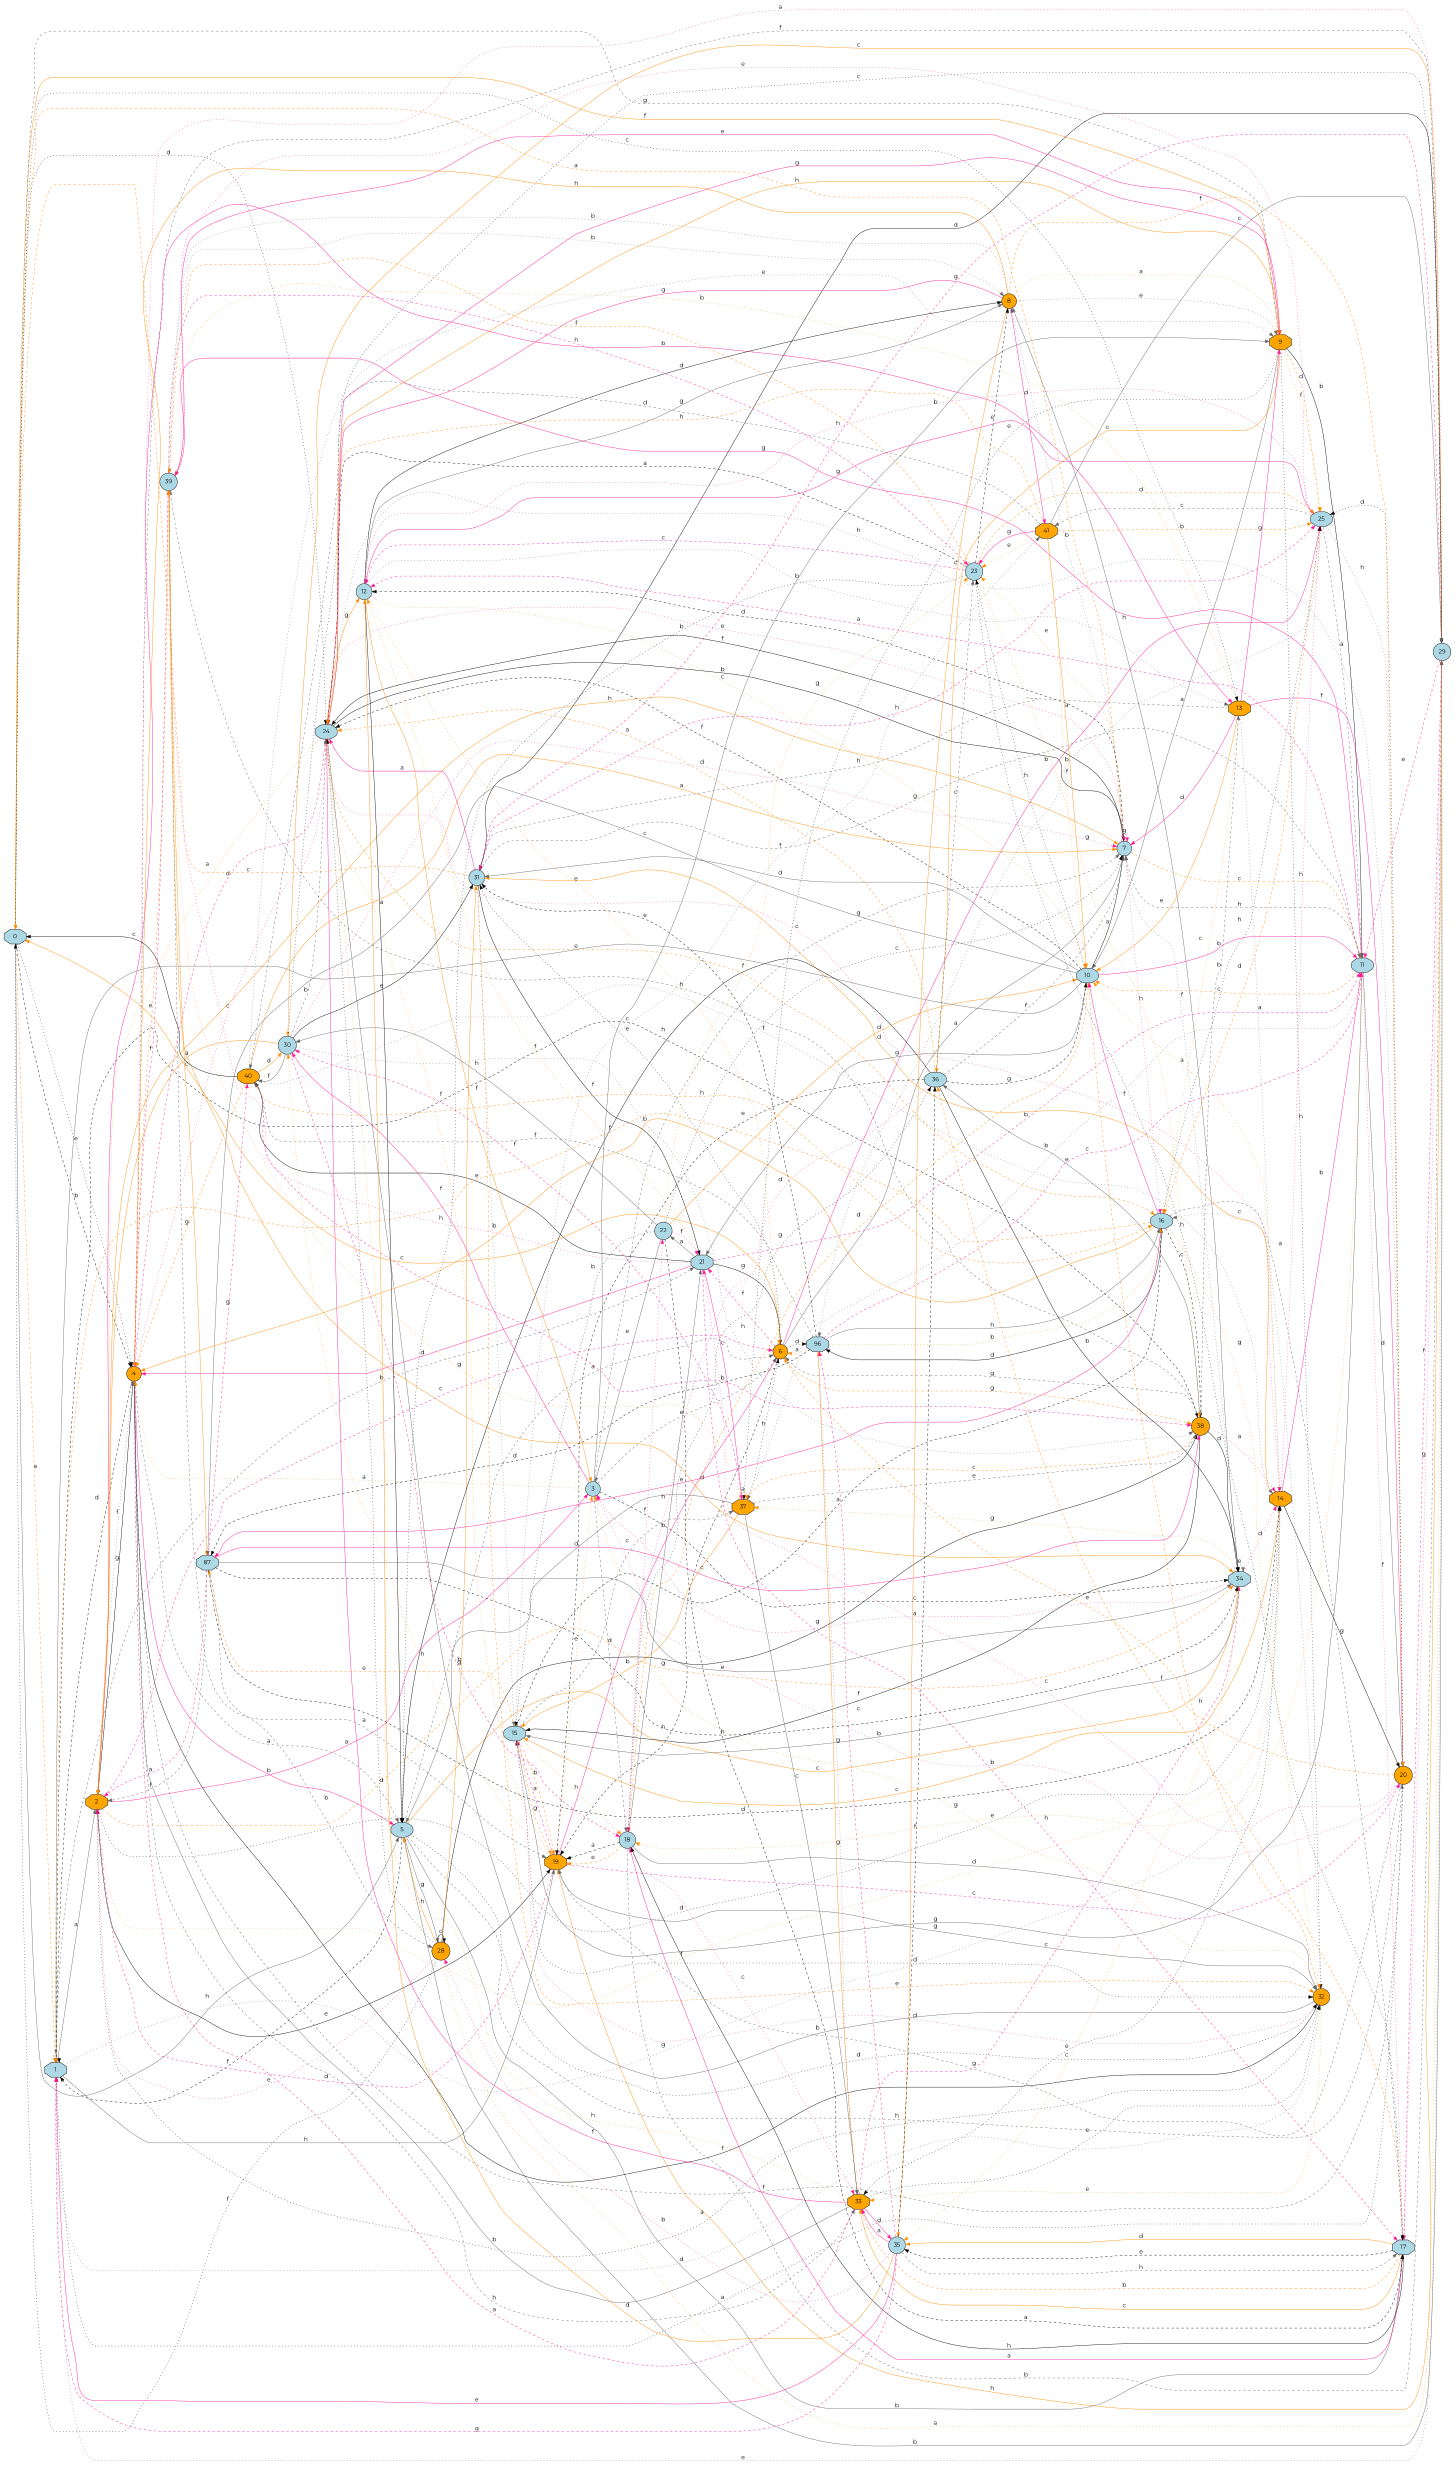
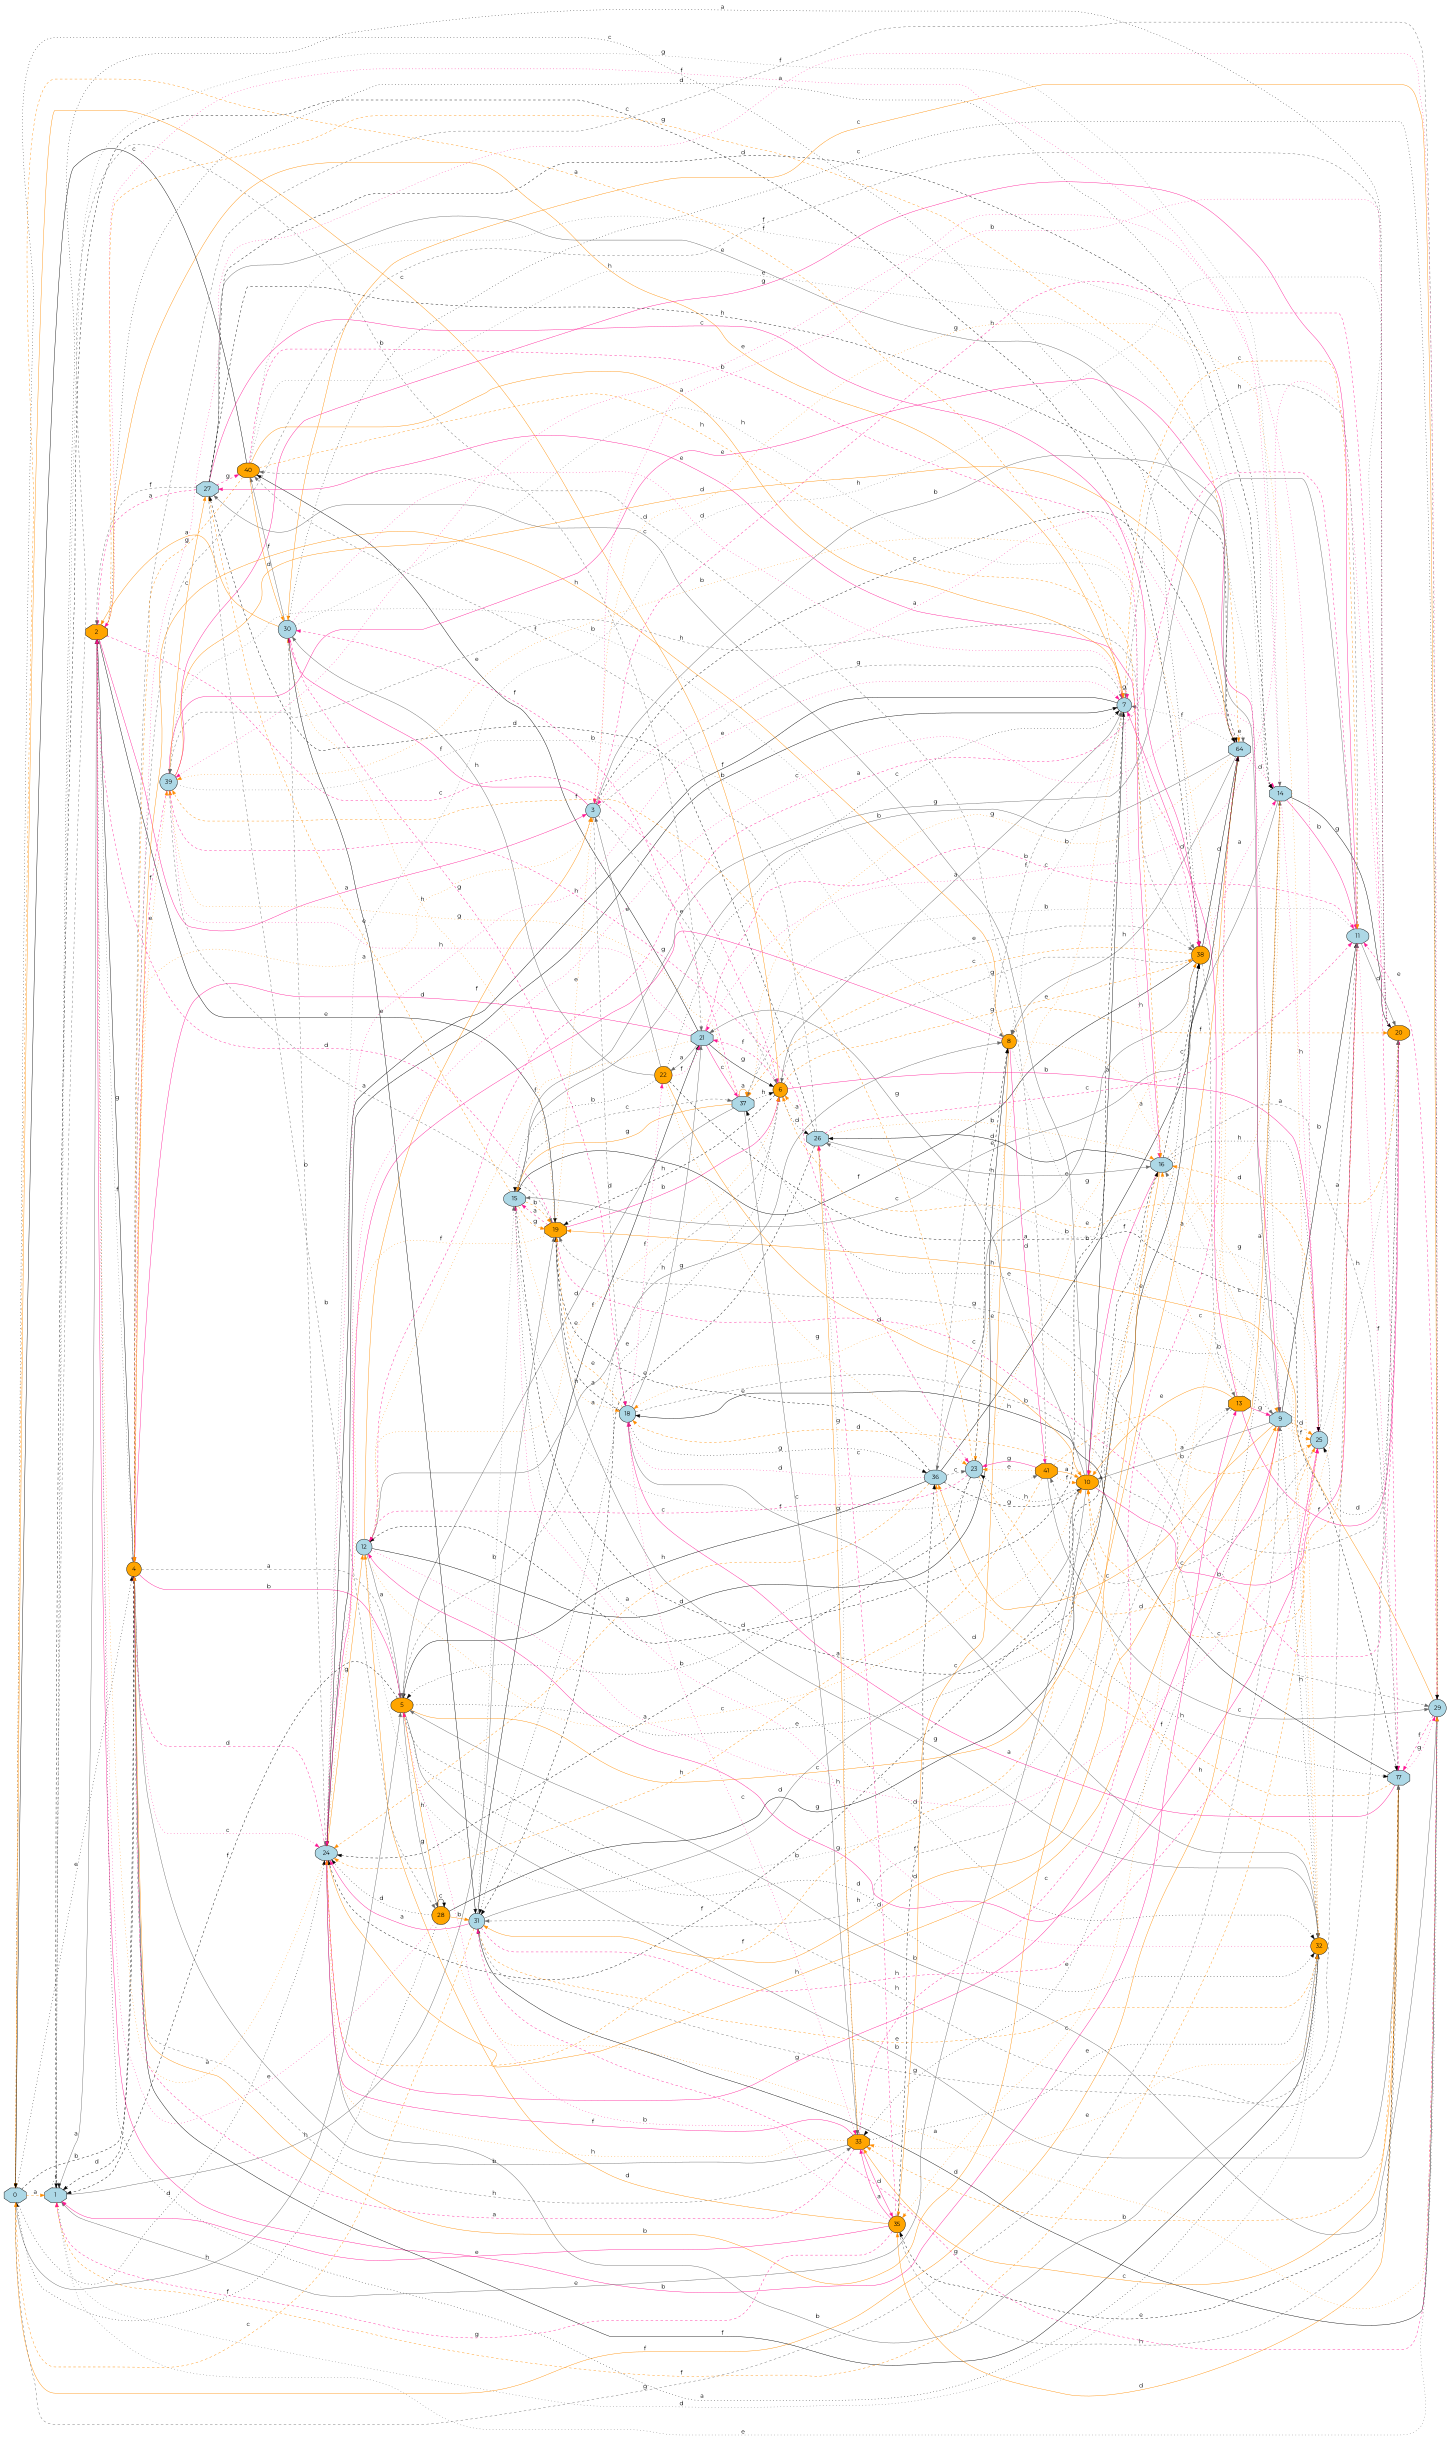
edge "0" -> "13": now "0" -> "38"
node "9": fillcolor orange -> lightblue
node "25": shape octagon -> circle
edge "10" -> "31": reversed
node "10": fillcolor lightblue -> orange
edge "4" -> "39": style dashed -> dotted
edge "12" -> "5": color black -> gray40
edge "16" -> "1": now "25" -> "1"
node "22": fillcolor lightblue -> orange
node "96": label "96" -> "26"
node "14": fillcolor orange -> lightblue
node "37": fillcolor orange -> lightblue
node "87": label "87" -> "27"
node "34": label "34" -> "64"
edge "37" -> "15": label "b" -> "g"
edge "5" -> "38": added, label "e"
edge "21" -> "17": now "3" -> "17"
edge "14" -> "15": color darkorange -> gray40
node "20": shape circle -> octagon
node "5": fillcolor lightblue -> orange
edge "14" -> "2": color darkorange -> deeppink
edge "35" -> "28": now "35" -> "5"
node "35": fillcolor lightblue -> orange
